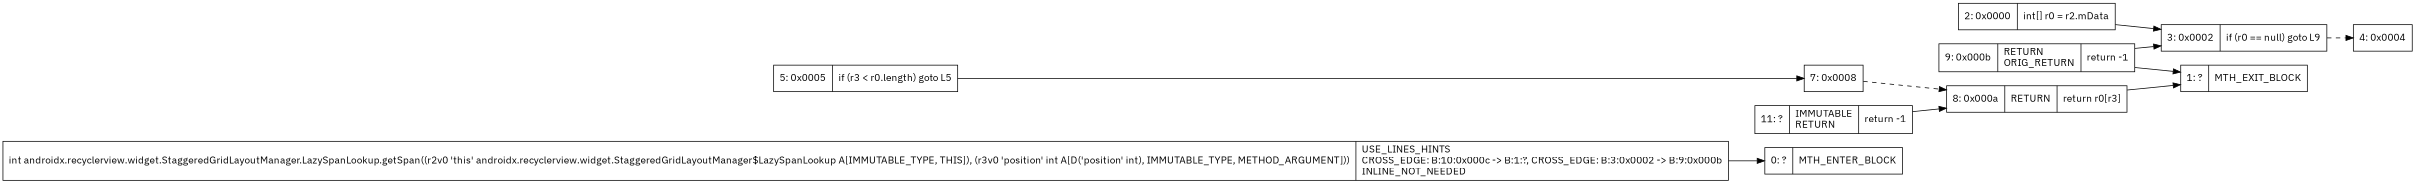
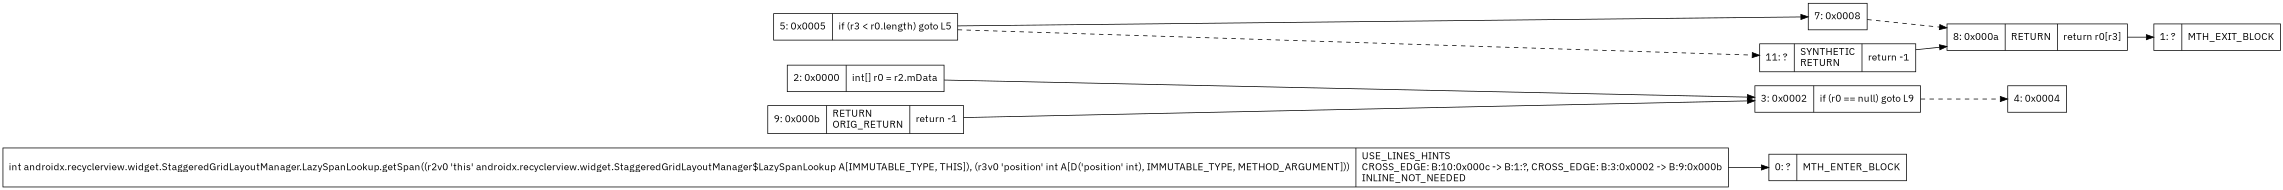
edge "5: 0x0005" -> "11: ?": added
edge "9: 0x000b" -> "1: ?": removed
node "11: ?": text "IMMUTABLE" -> "SYNTHETIC"
